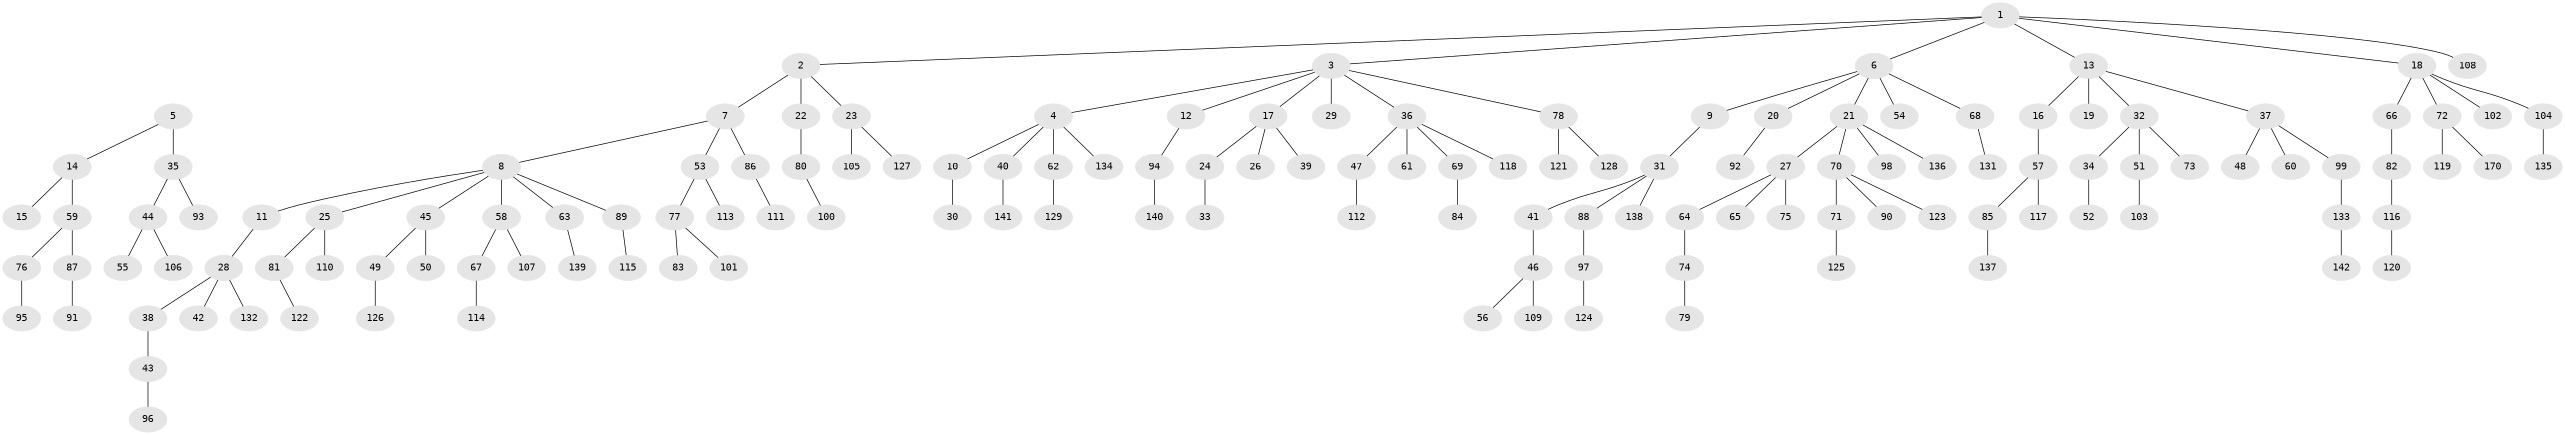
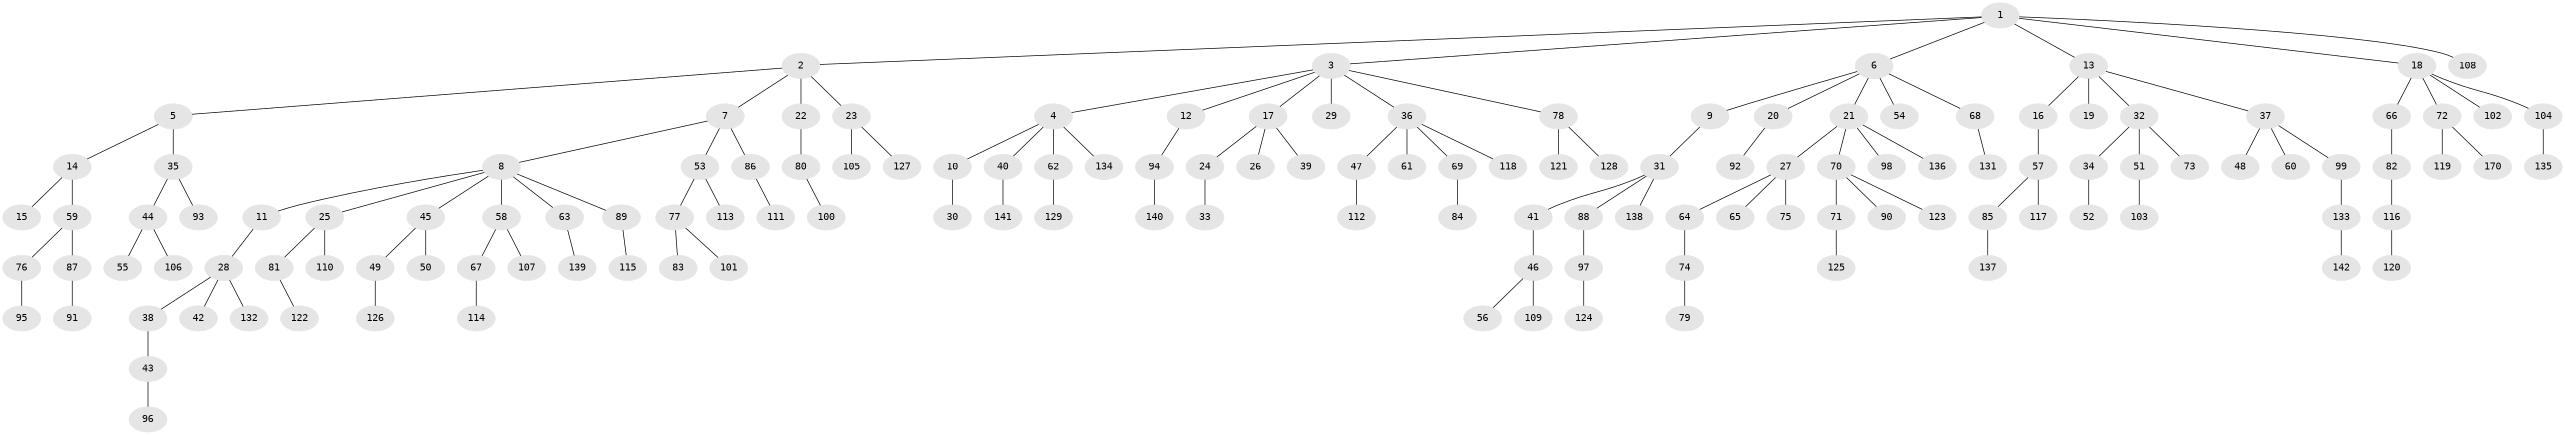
edge "2" -- "5": added
